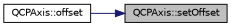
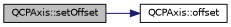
edge "QCPAxis::offset" -> "QCPAxis::setOffset": reversed
